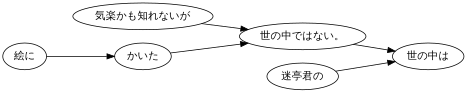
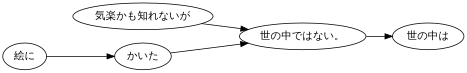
node "迷亭君の": removed
